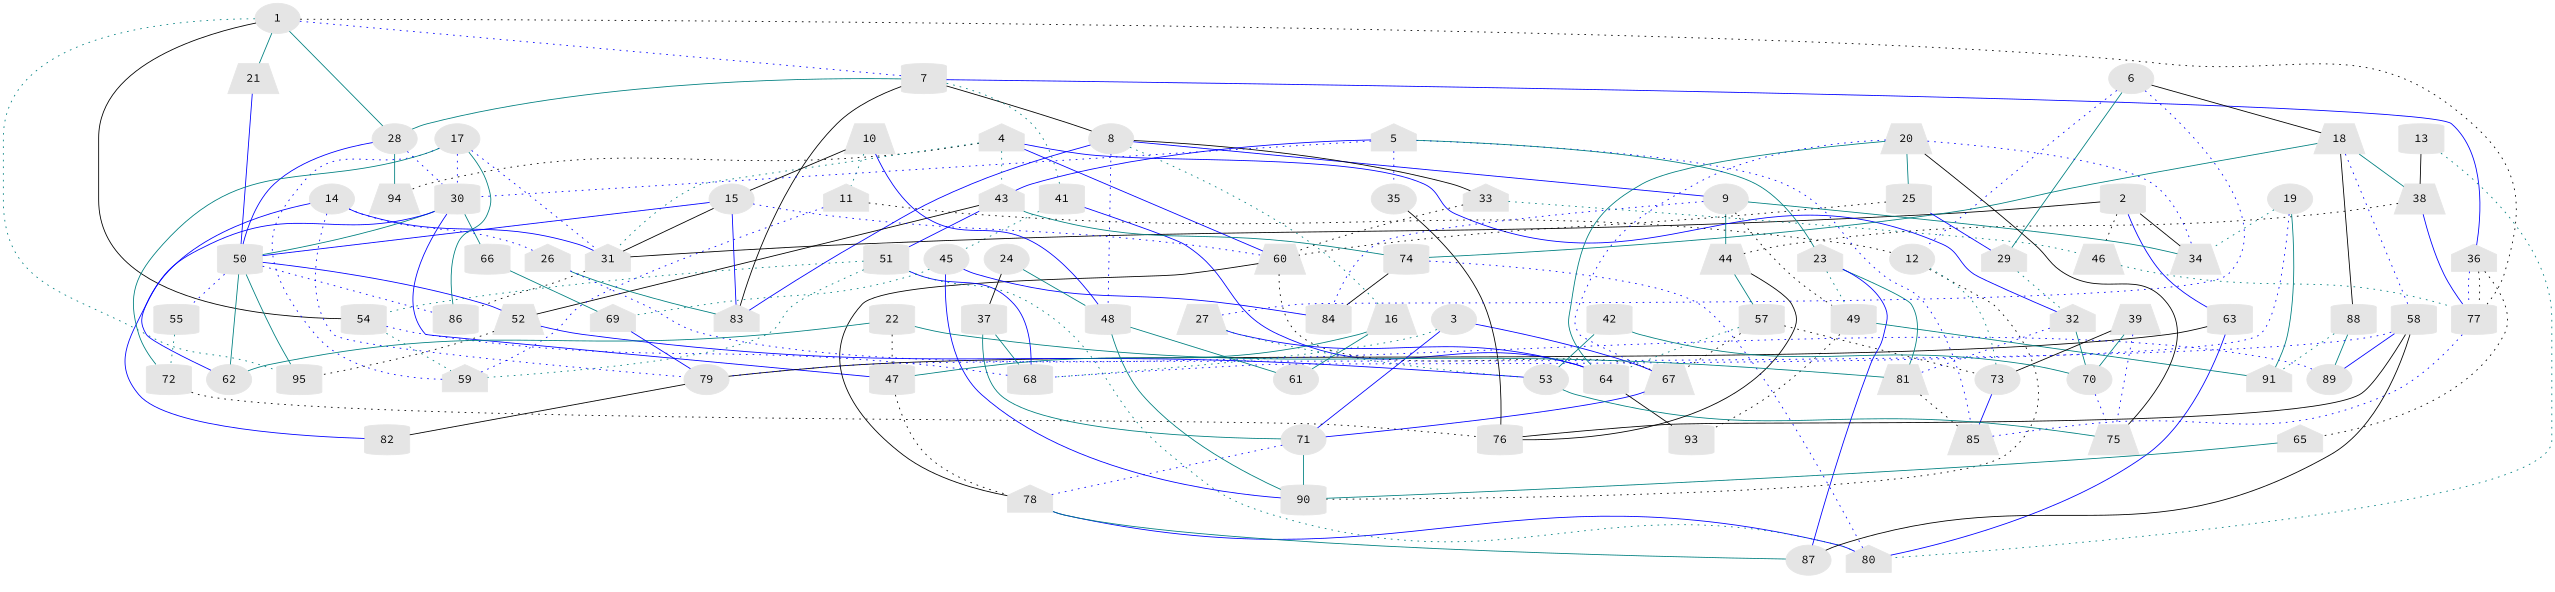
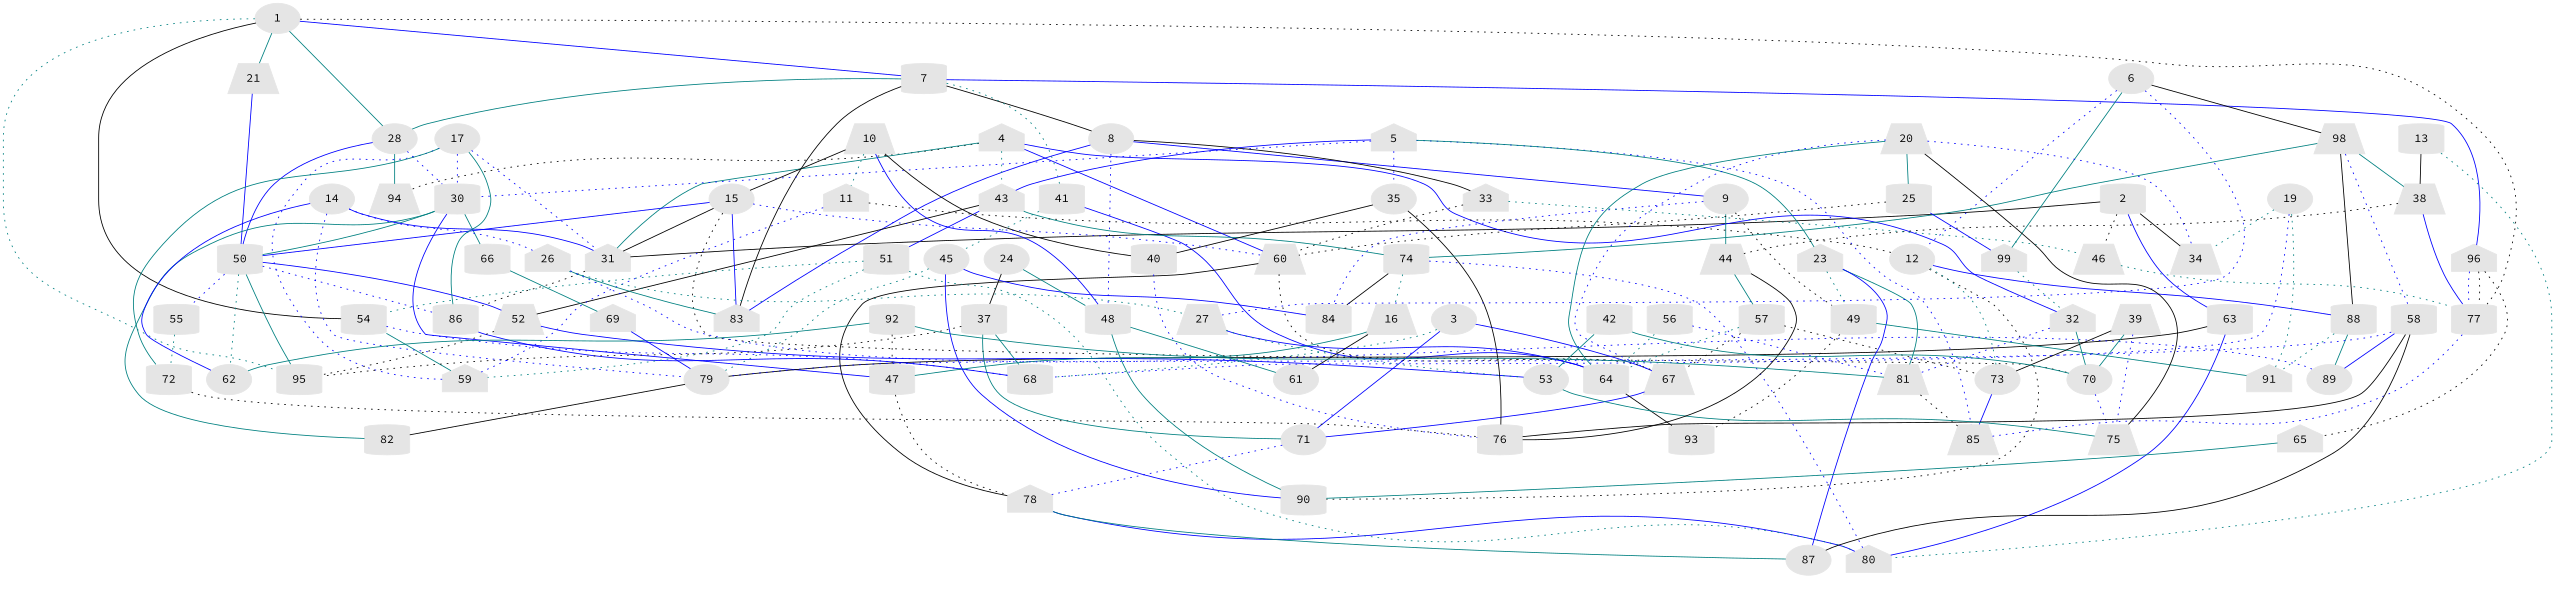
edge "1" -- "7": style dotted -> solid
node "18": label "18" -> "98"
edge "4" -- "31": style dotted -> solid
edge "8" -- "16": now "74" -- "16"
edge "9" -- "34": removed
node "40": added
node "29": label "29" -> "99"
node "36": label "36" -> "96"
edge "19" -- "91": style solid -> dotted
edge "12" -- "88": added
edge "45" -- "69": now "45" -- "79"
edge "26" -- "27": added
edge "51" -- "68": now "86" -- "68"
edge "50" -- "62": style solid -> dotted
node "22": label "22" -> "92"
node "56": added
edge "30" -- "82": color blue -> teal
edge "16" -- "61": color teal -> black
edge "15" -- "70": added
edge "37" -- "95": added
edge "54" -- "59": style dotted -> solid
edge "71" -- "90": removed
